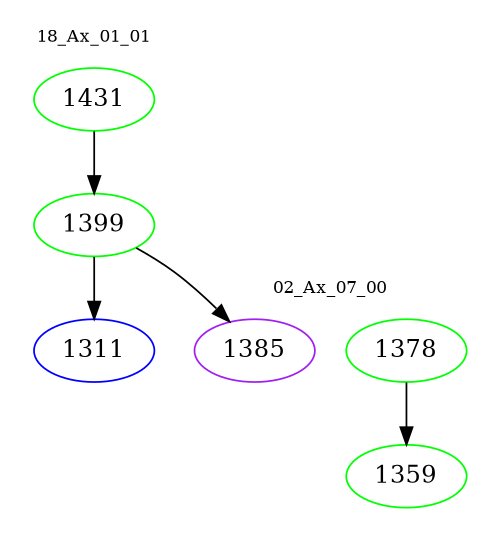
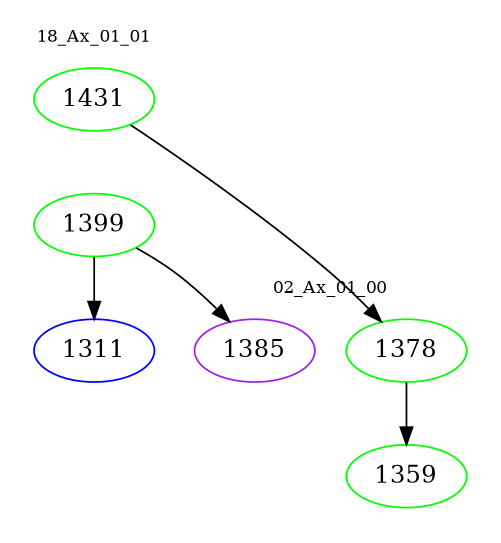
edge "1431" -> "1399": now "1431" -> "1378"
cluster "02_Ax_07_00": label "02_Ax_07_00" -> "02_Ax_01_00"
